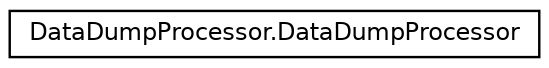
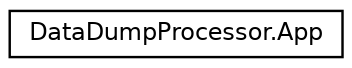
node "DataDumpProcessor.DataDumpProcessor": label "DataDumpProcessor.DataDumpProcessor" -> "DataDumpProcessor.App"
